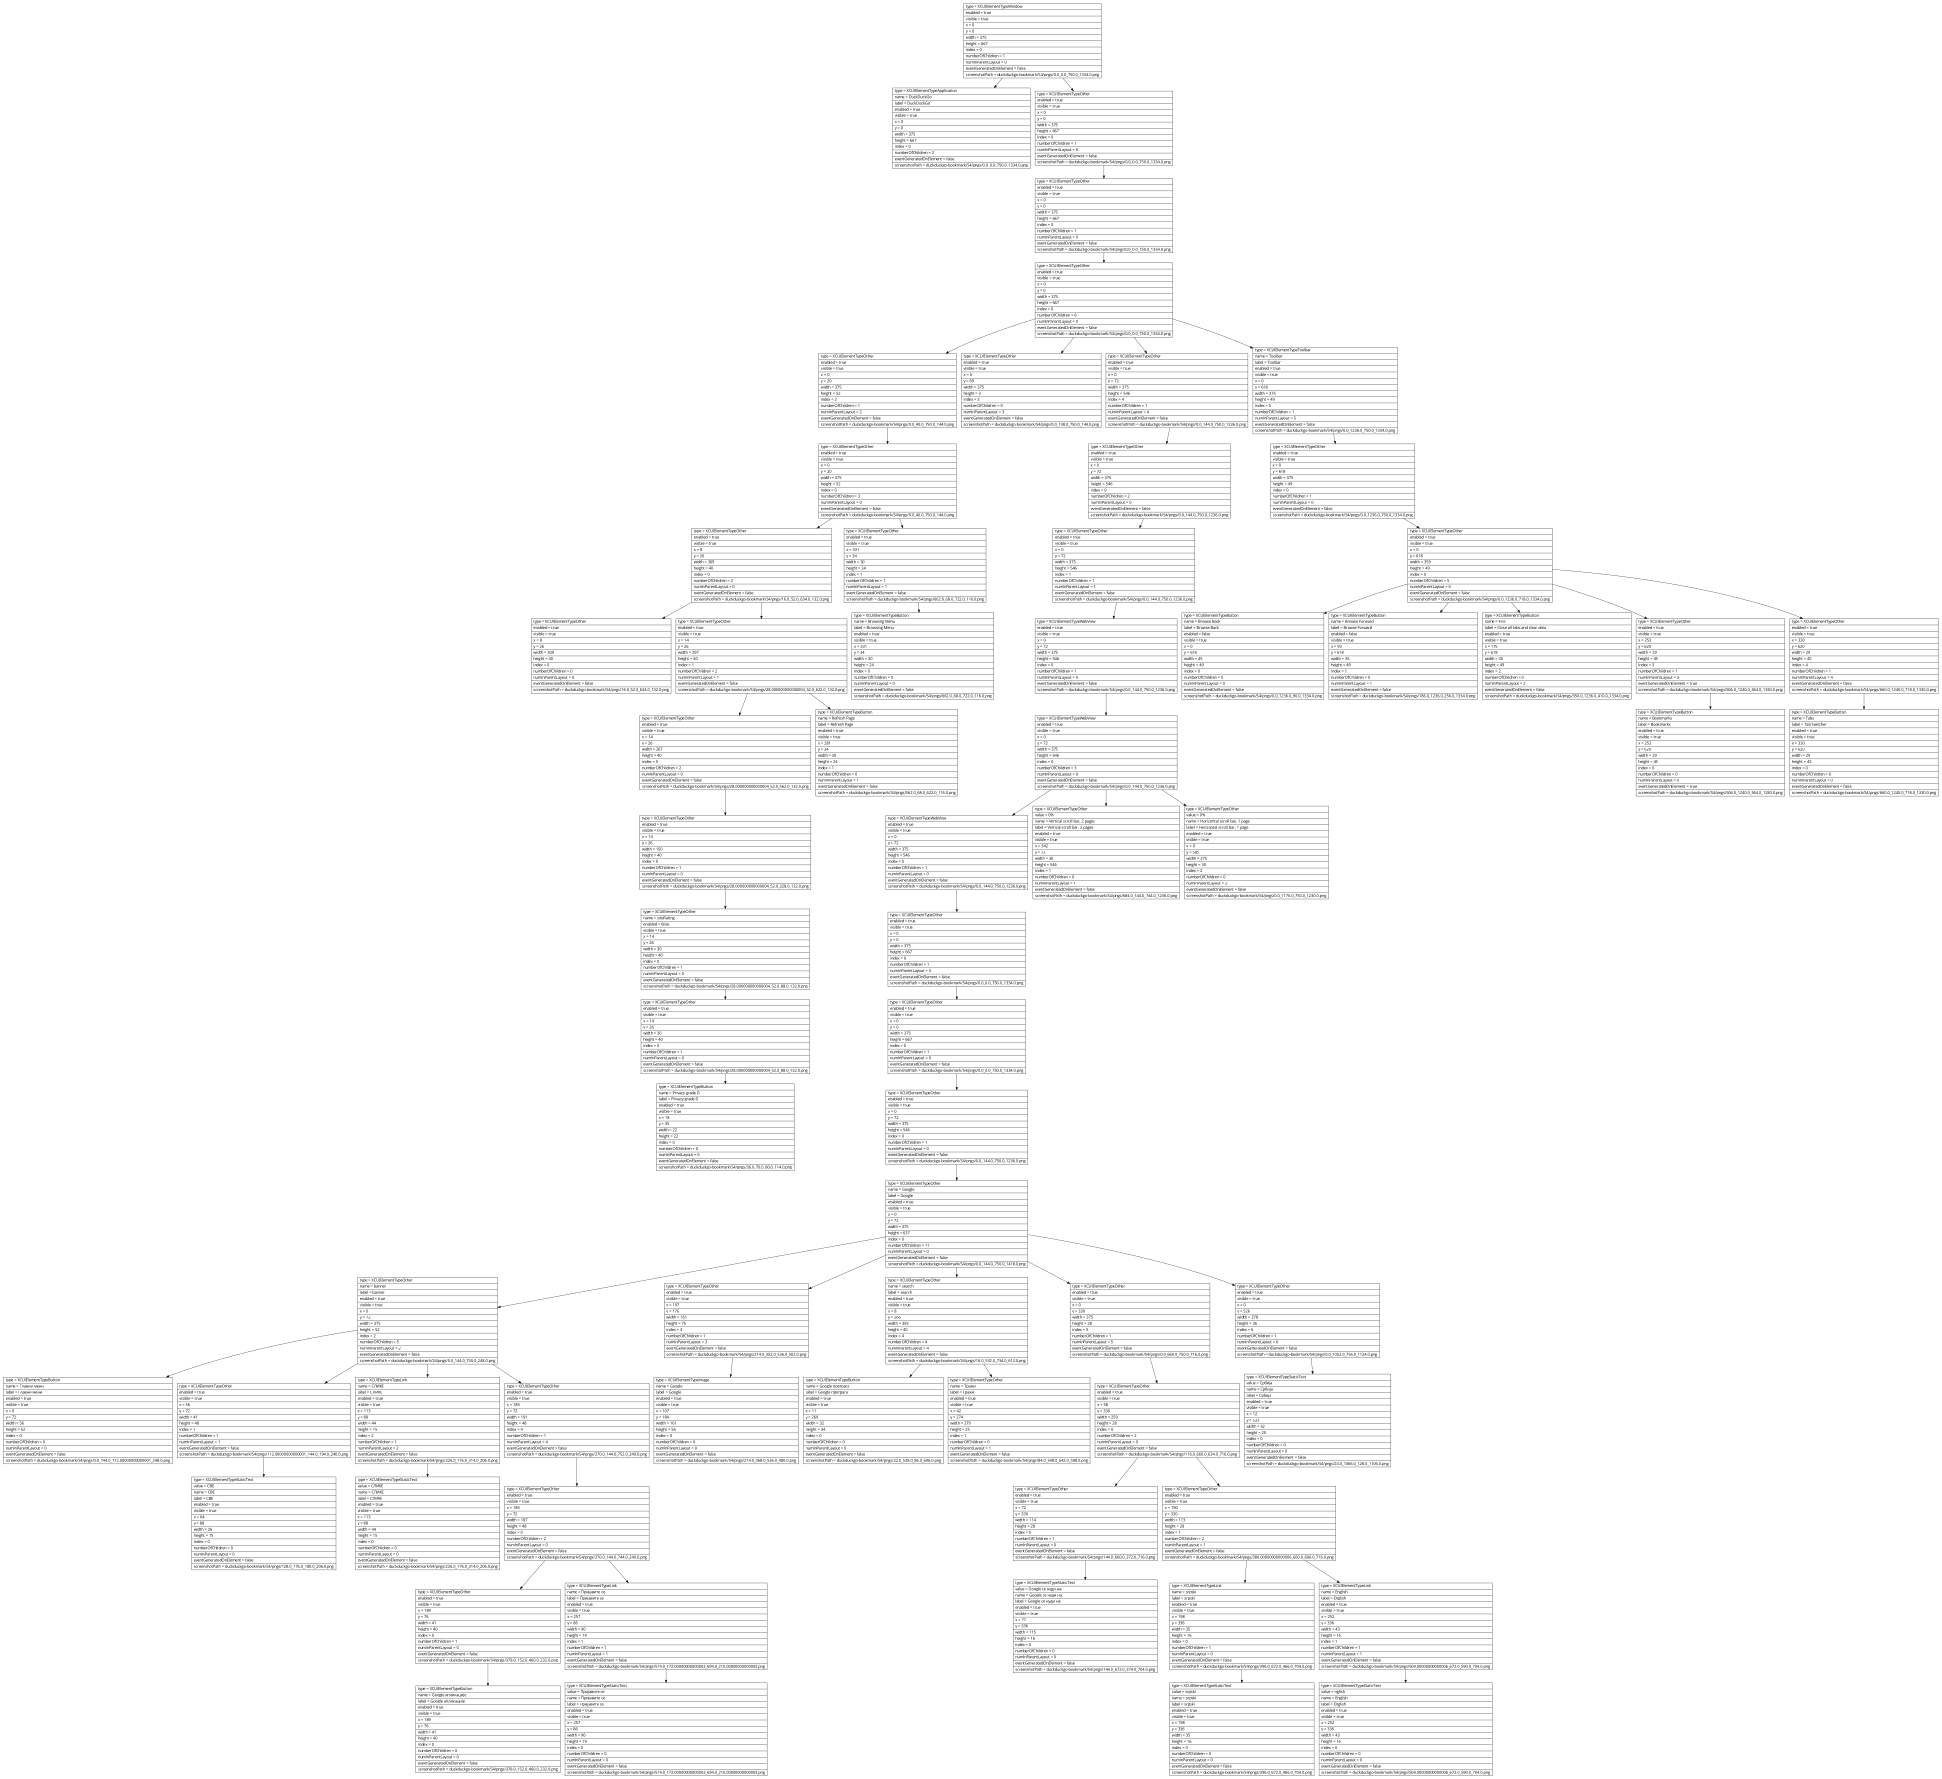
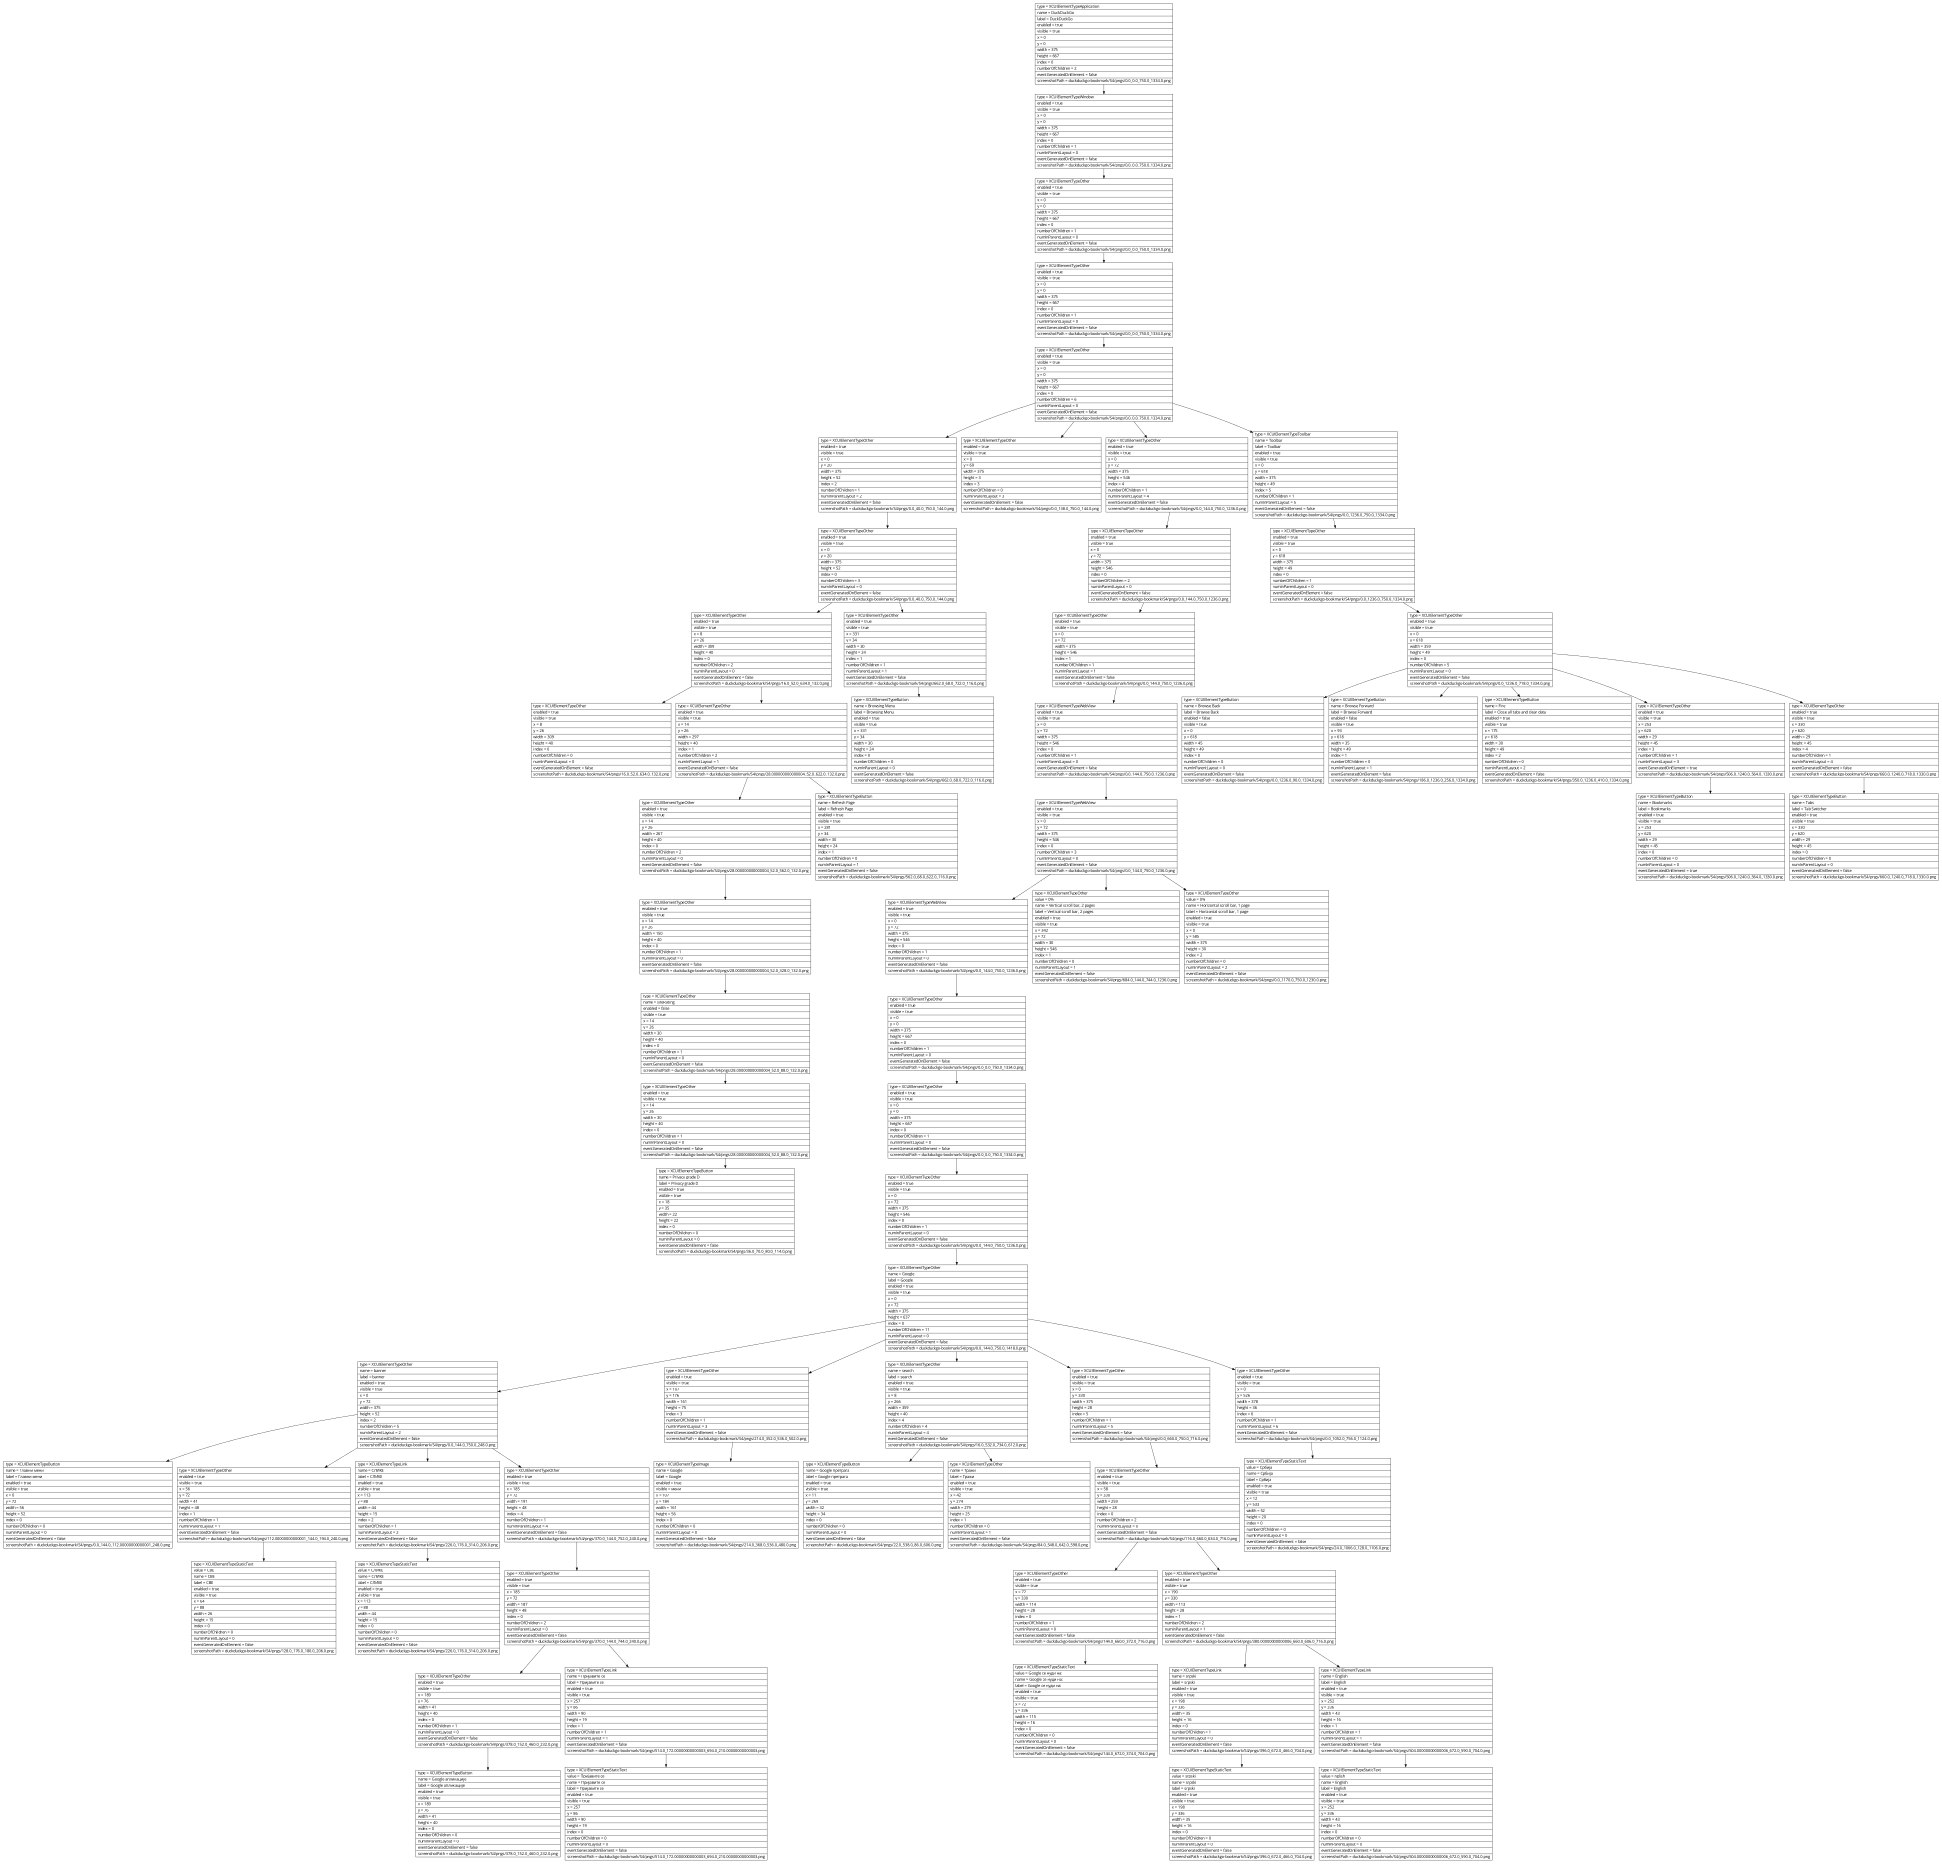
edge "type = XCUIElementTypeWindow" -> "type = XCUIElementTypeApplication": reversed
node "type = XCUIElementTypeImage": text "visible = true" -> "visible = мени"
